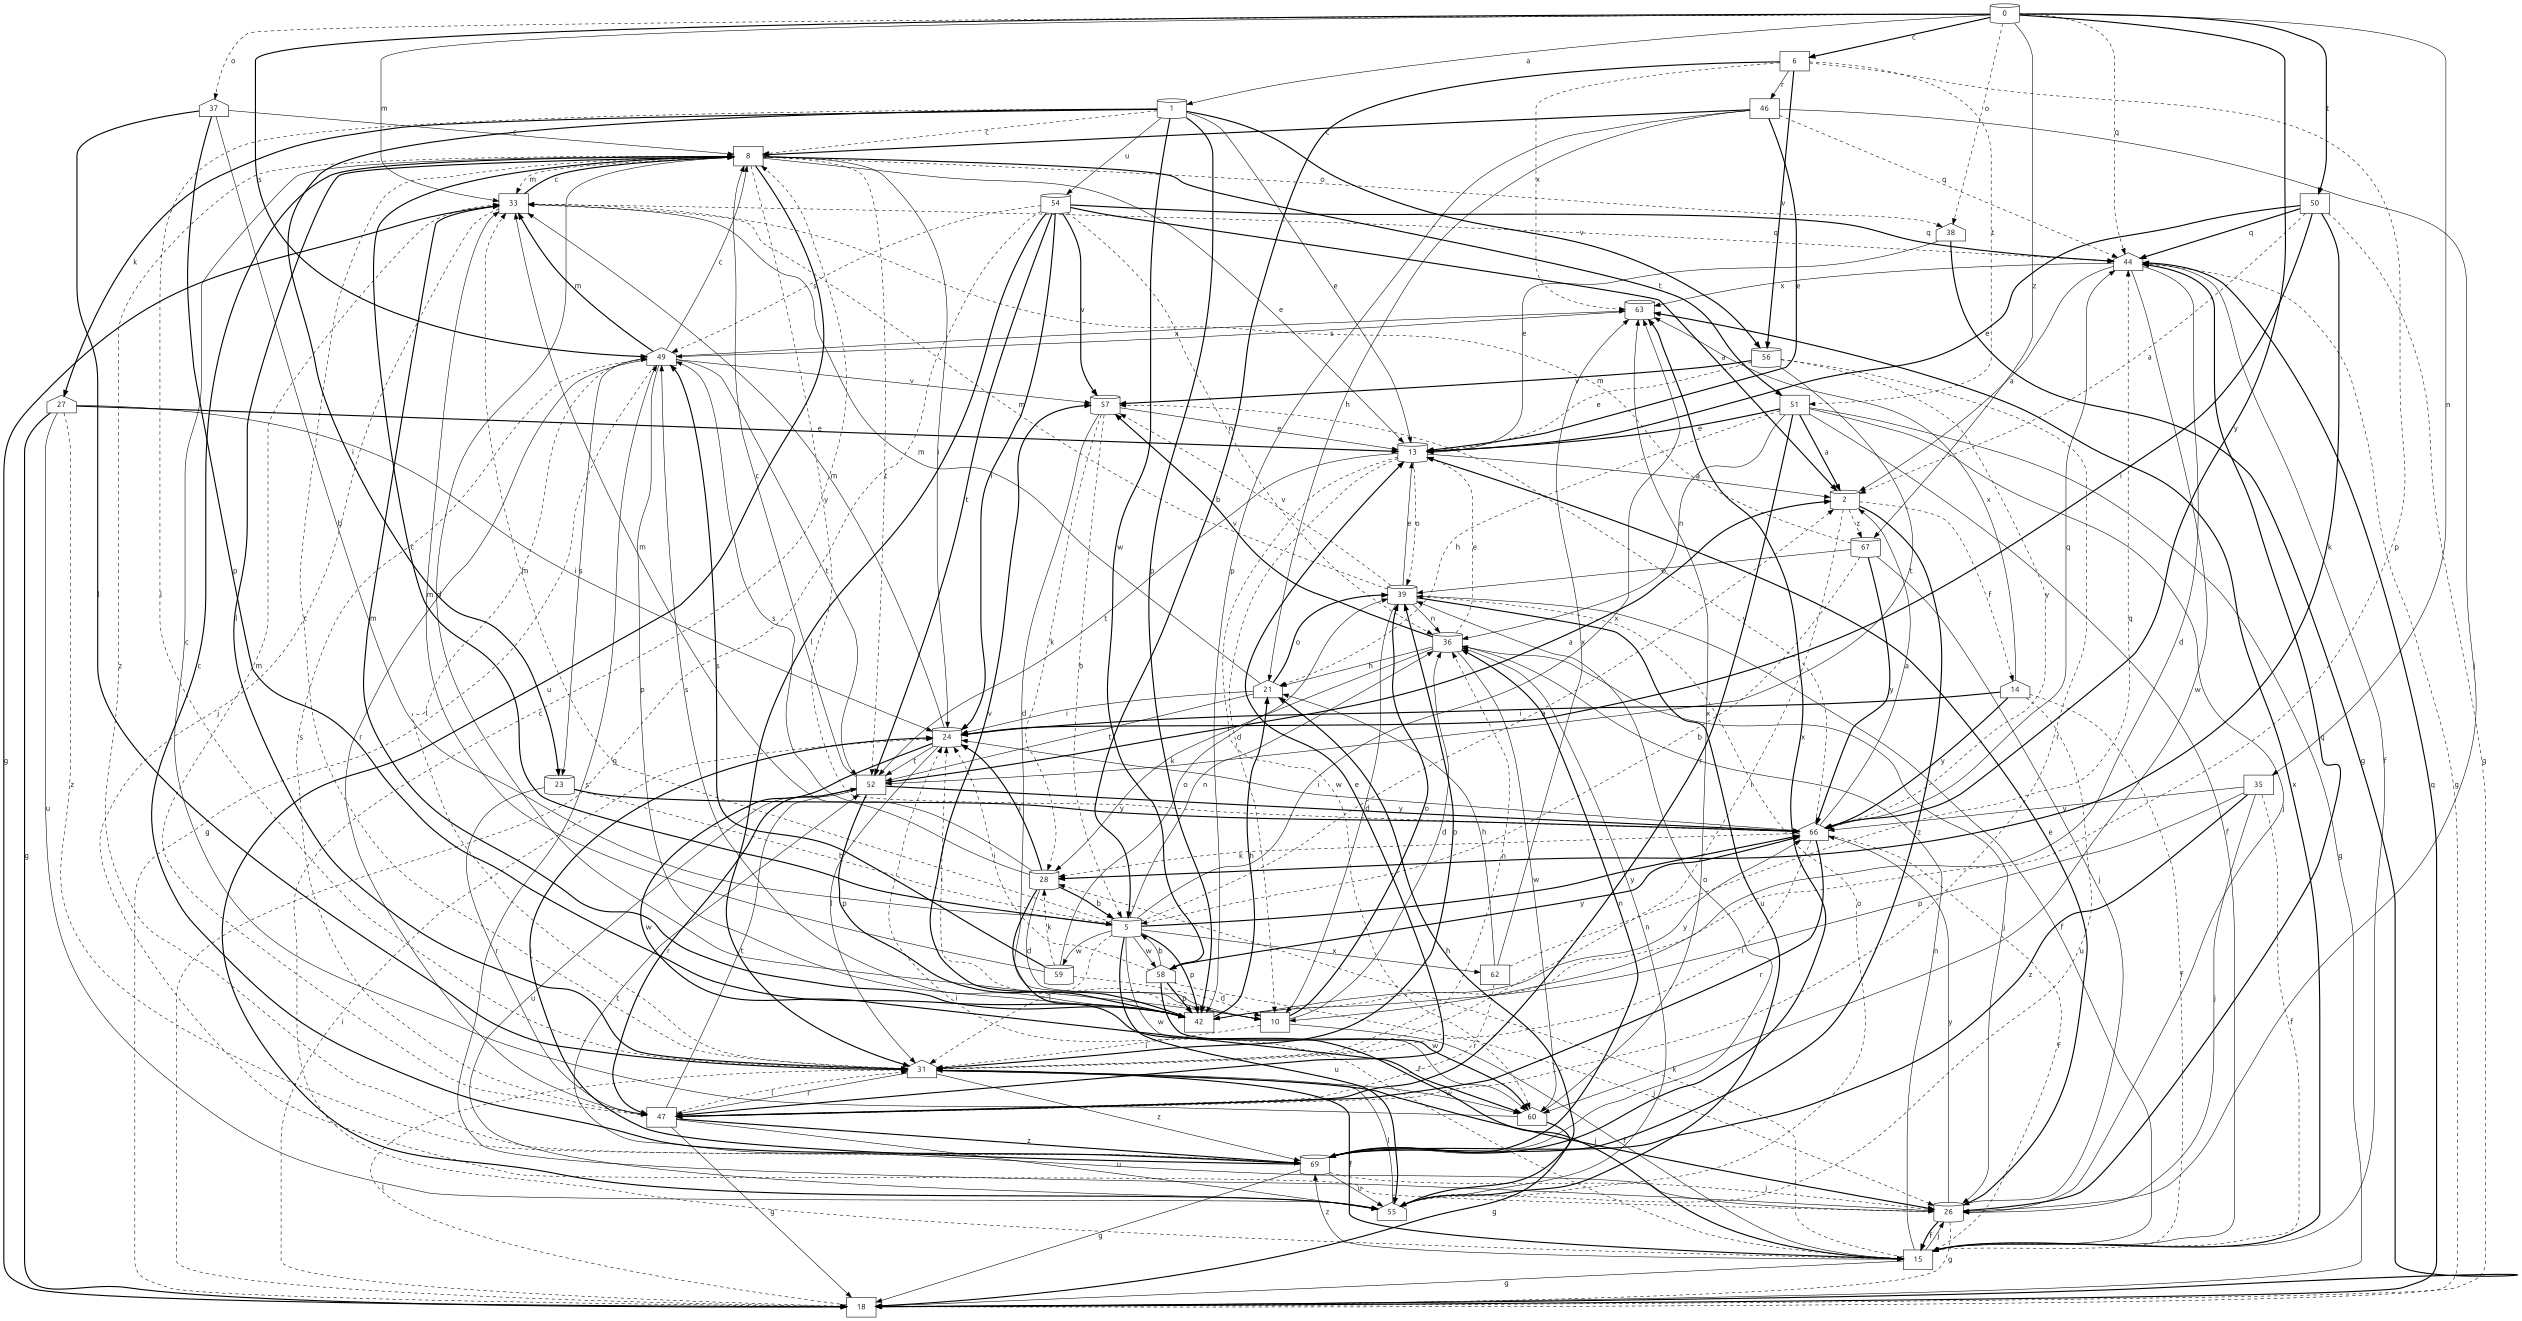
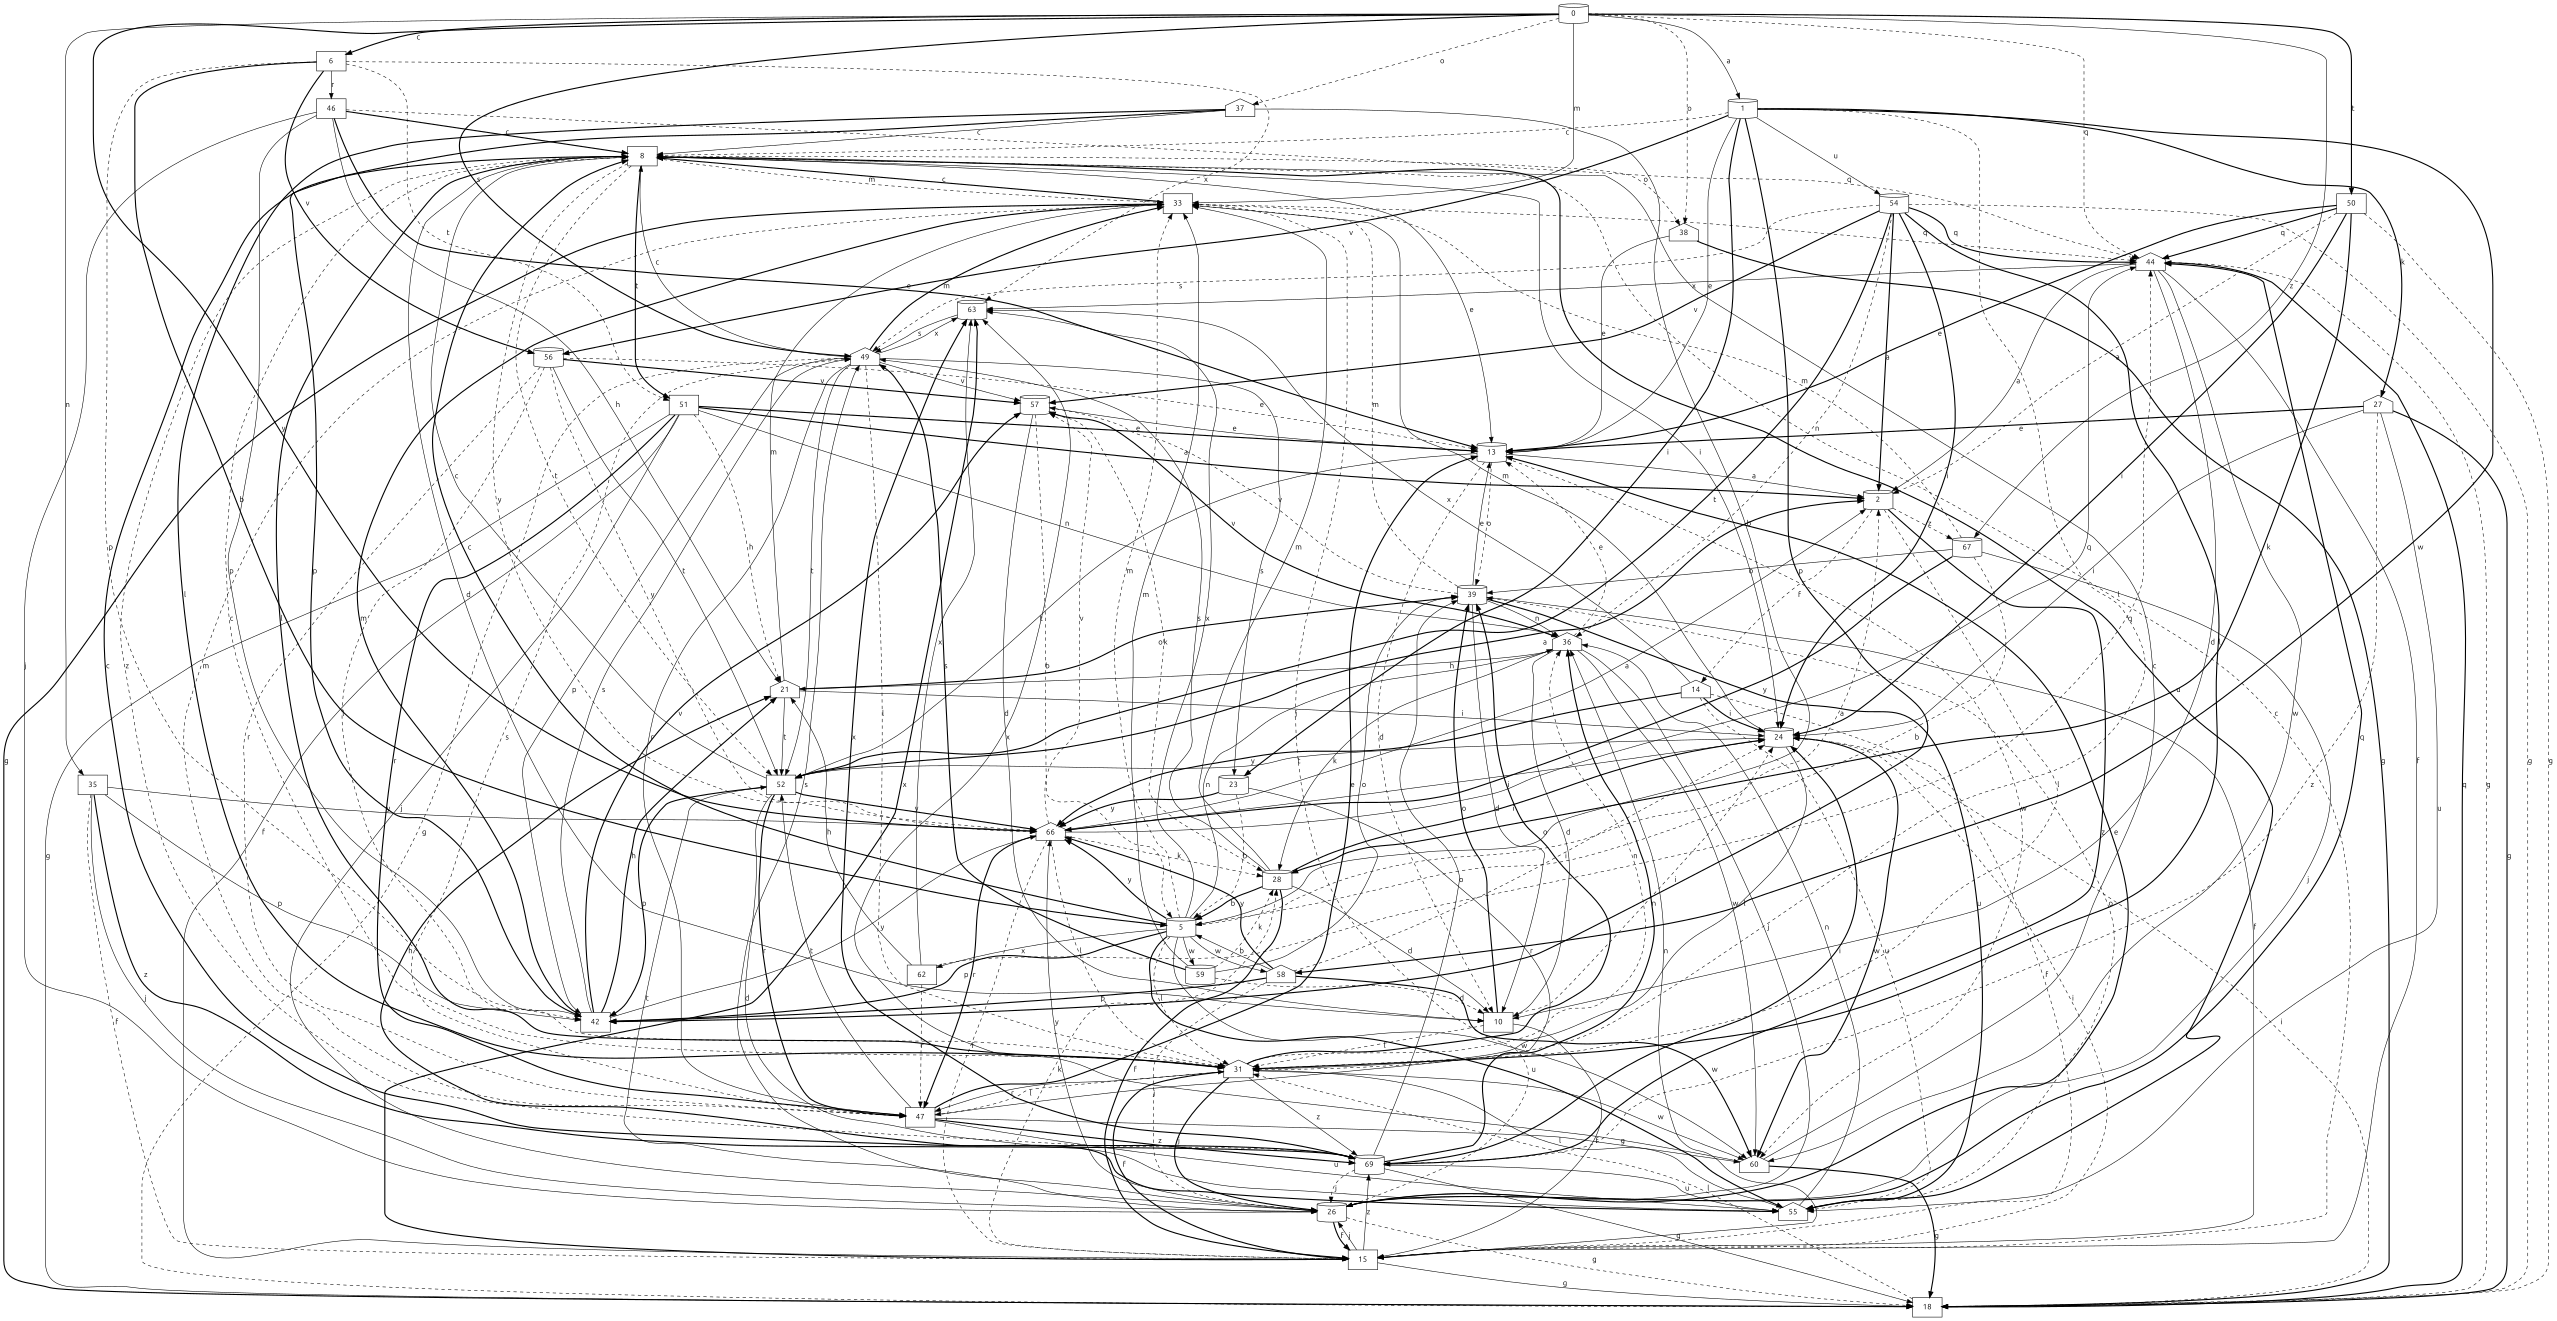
node "36": shape cylinder -> house
edge "10" -> "36": reversed
edge "56" -> "31": added, label "l"
edge "52" -> "55": label "u" -> "d"
edge "47" -> "18": now "47" -> "60"
